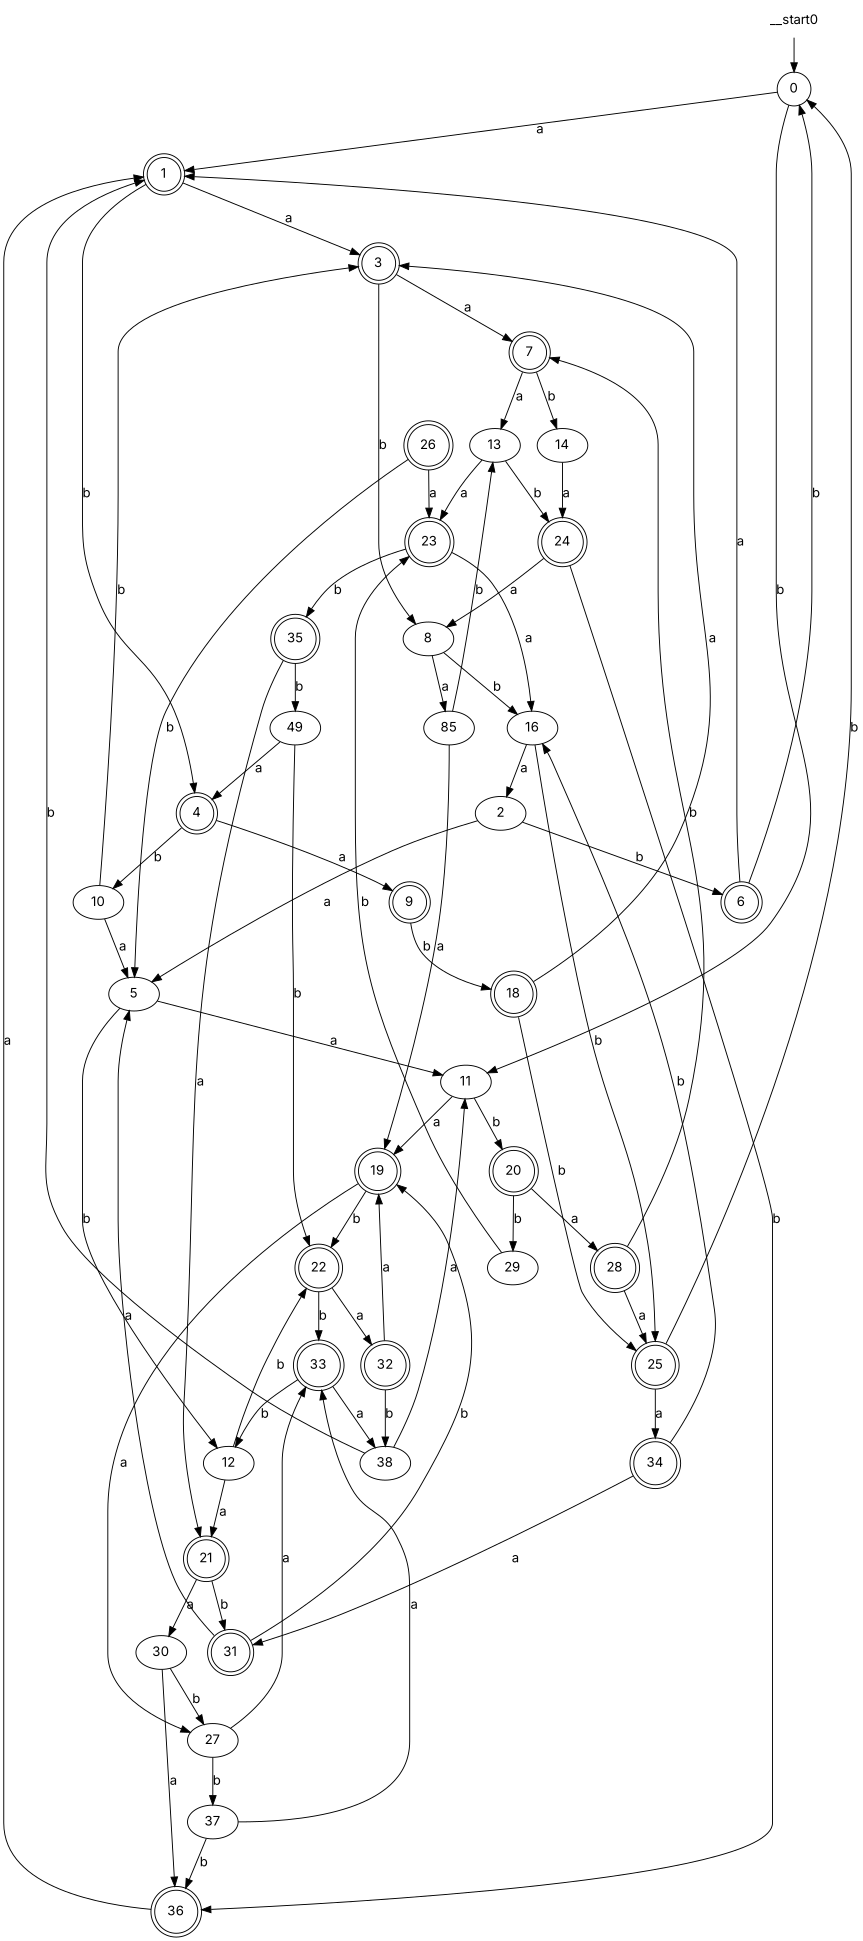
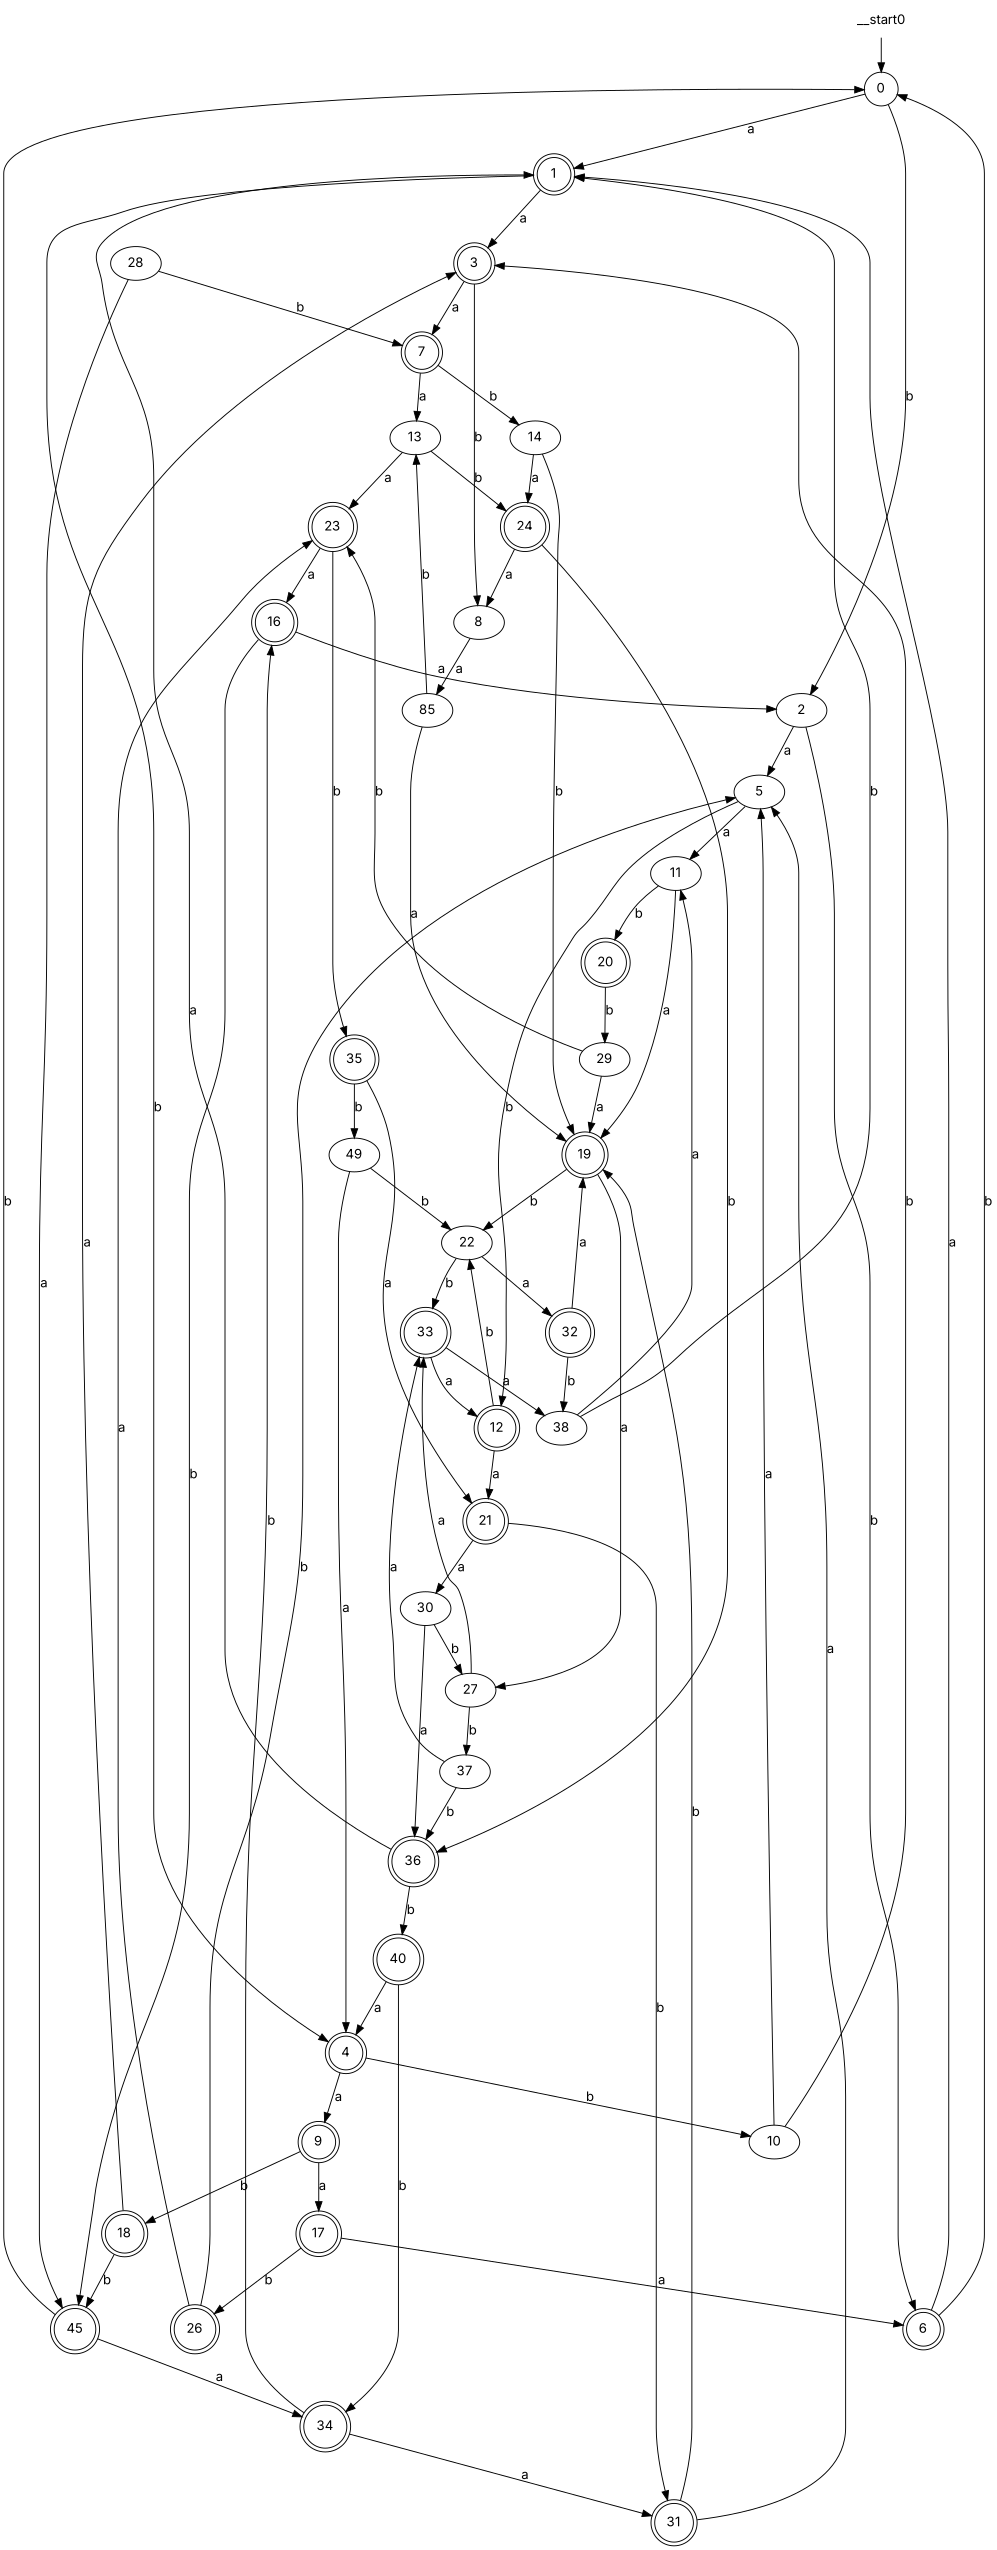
edge "0" -> "11": now "0" -> "2"
edge "8" -> "16": removed, label "b"
node "16": shape ellipse -> doublecircle
edge "14" -> "19": added, label "b"
edge "29" -> "19": added, label "a"
edge "20" -> "28": removed, label "a"
node "22": shape doublecircle -> ellipse
node "28": shape doublecircle -> ellipse
node "25": label "25" -> "45"
edge "33" -> "12": label "b" -> "a"
node "12": shape ellipse -> doublecircle
node "40": added
node "17": added
